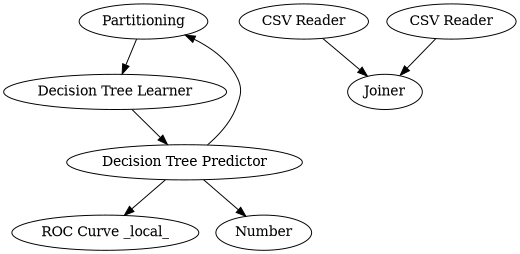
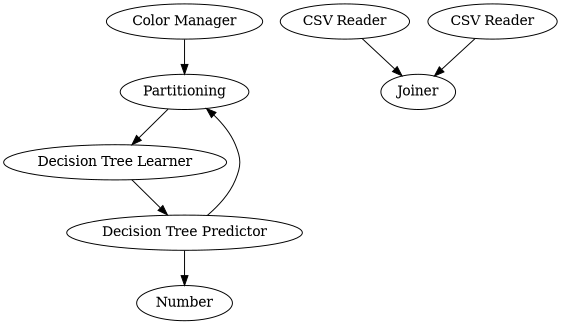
node "Color Manager": added
node "ROC Curve _local_": removed
